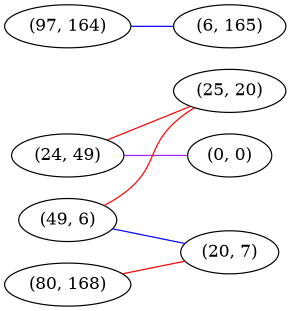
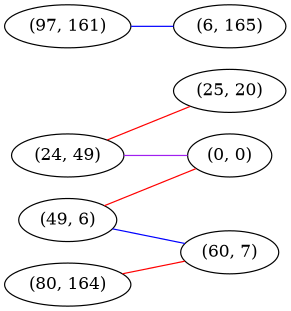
node "(97, 164)": label "(97, 164)" -> "(97, 161)"
edge "(25, 20)" -- "(49, 6)": now "(0, 0)" -- "(49, 6)"
node "(20, 7)": label "(20, 7)" -> "(60, 7)"
node "(80, 168)": label "(80, 168)" -> "(80, 164)"
